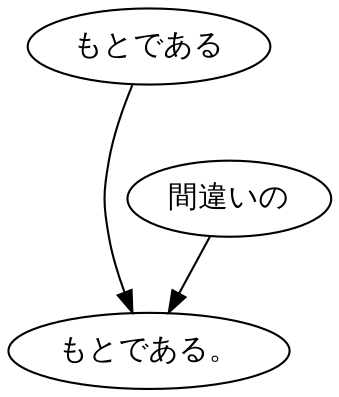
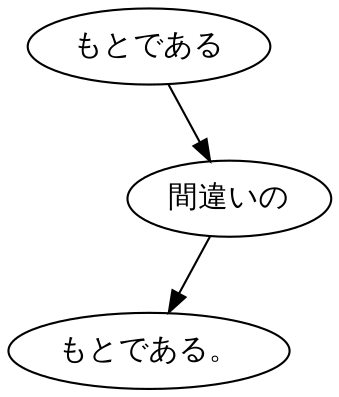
edge "もとである" -> "もとである。": now "もとである" -> "間違いの"
